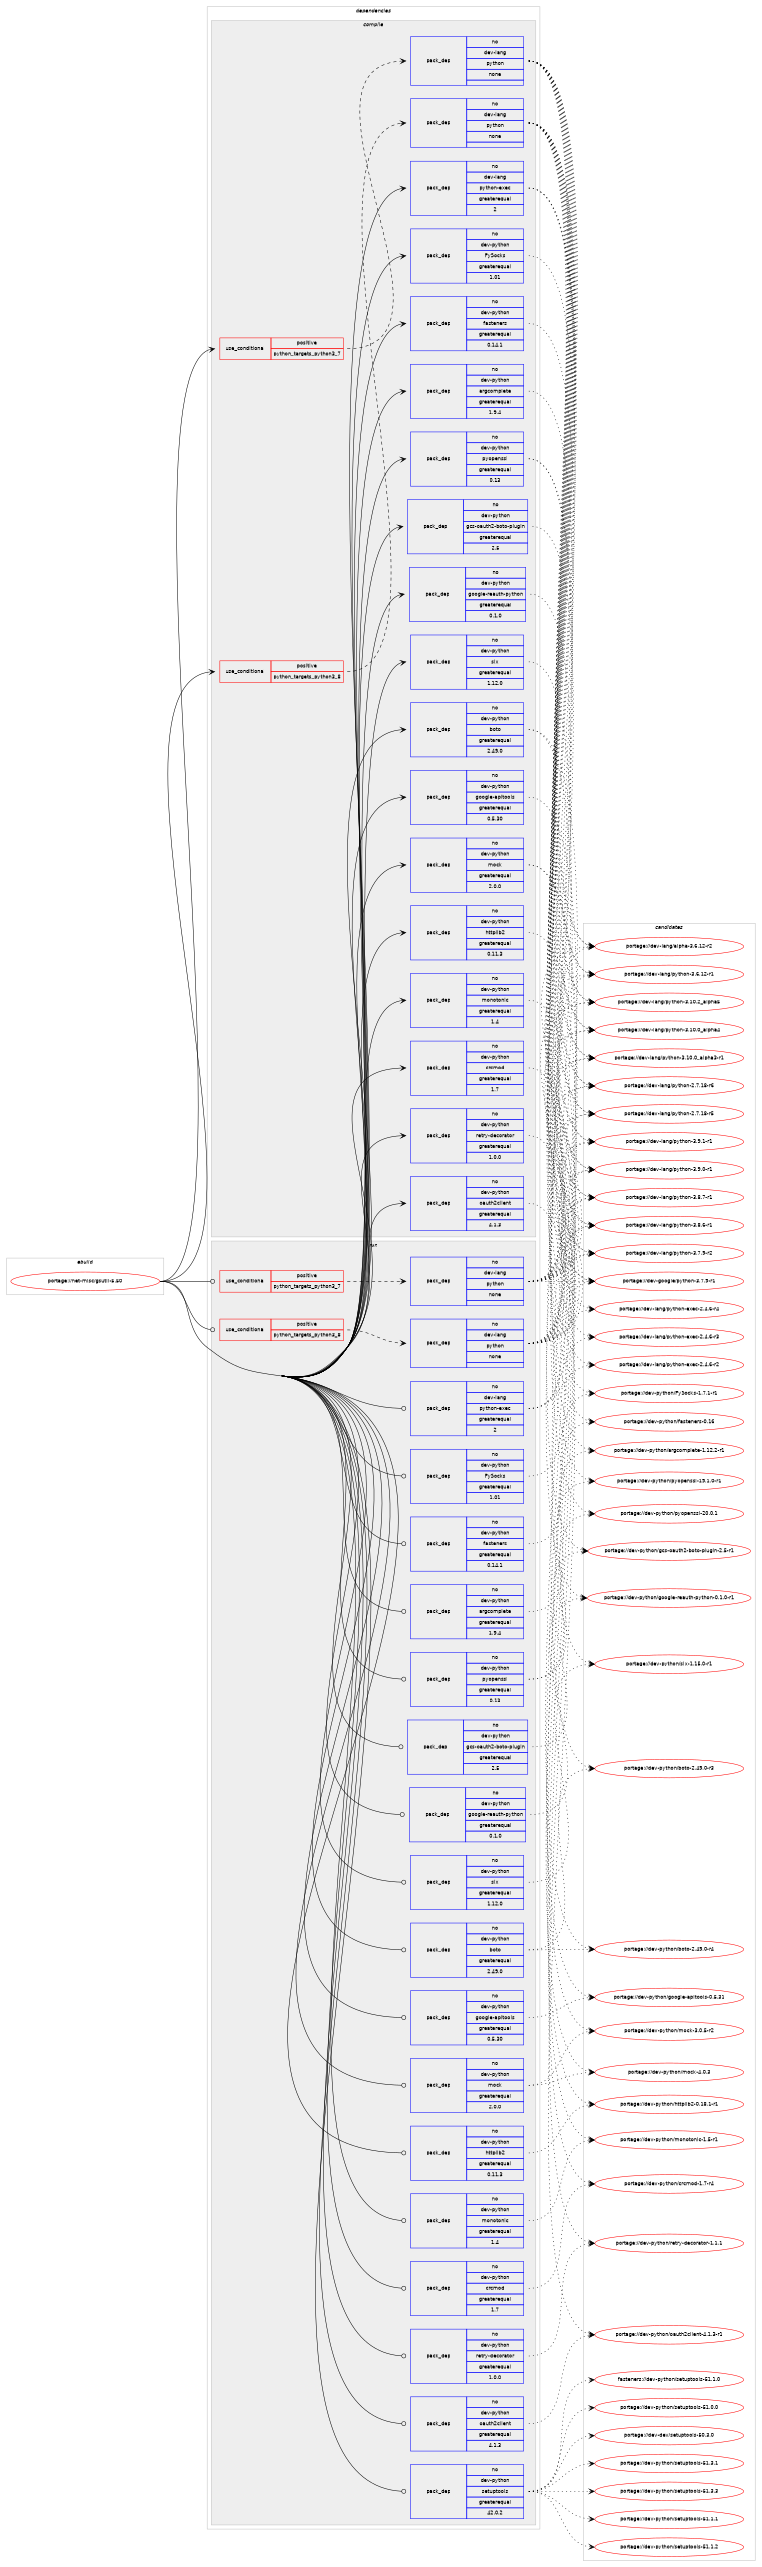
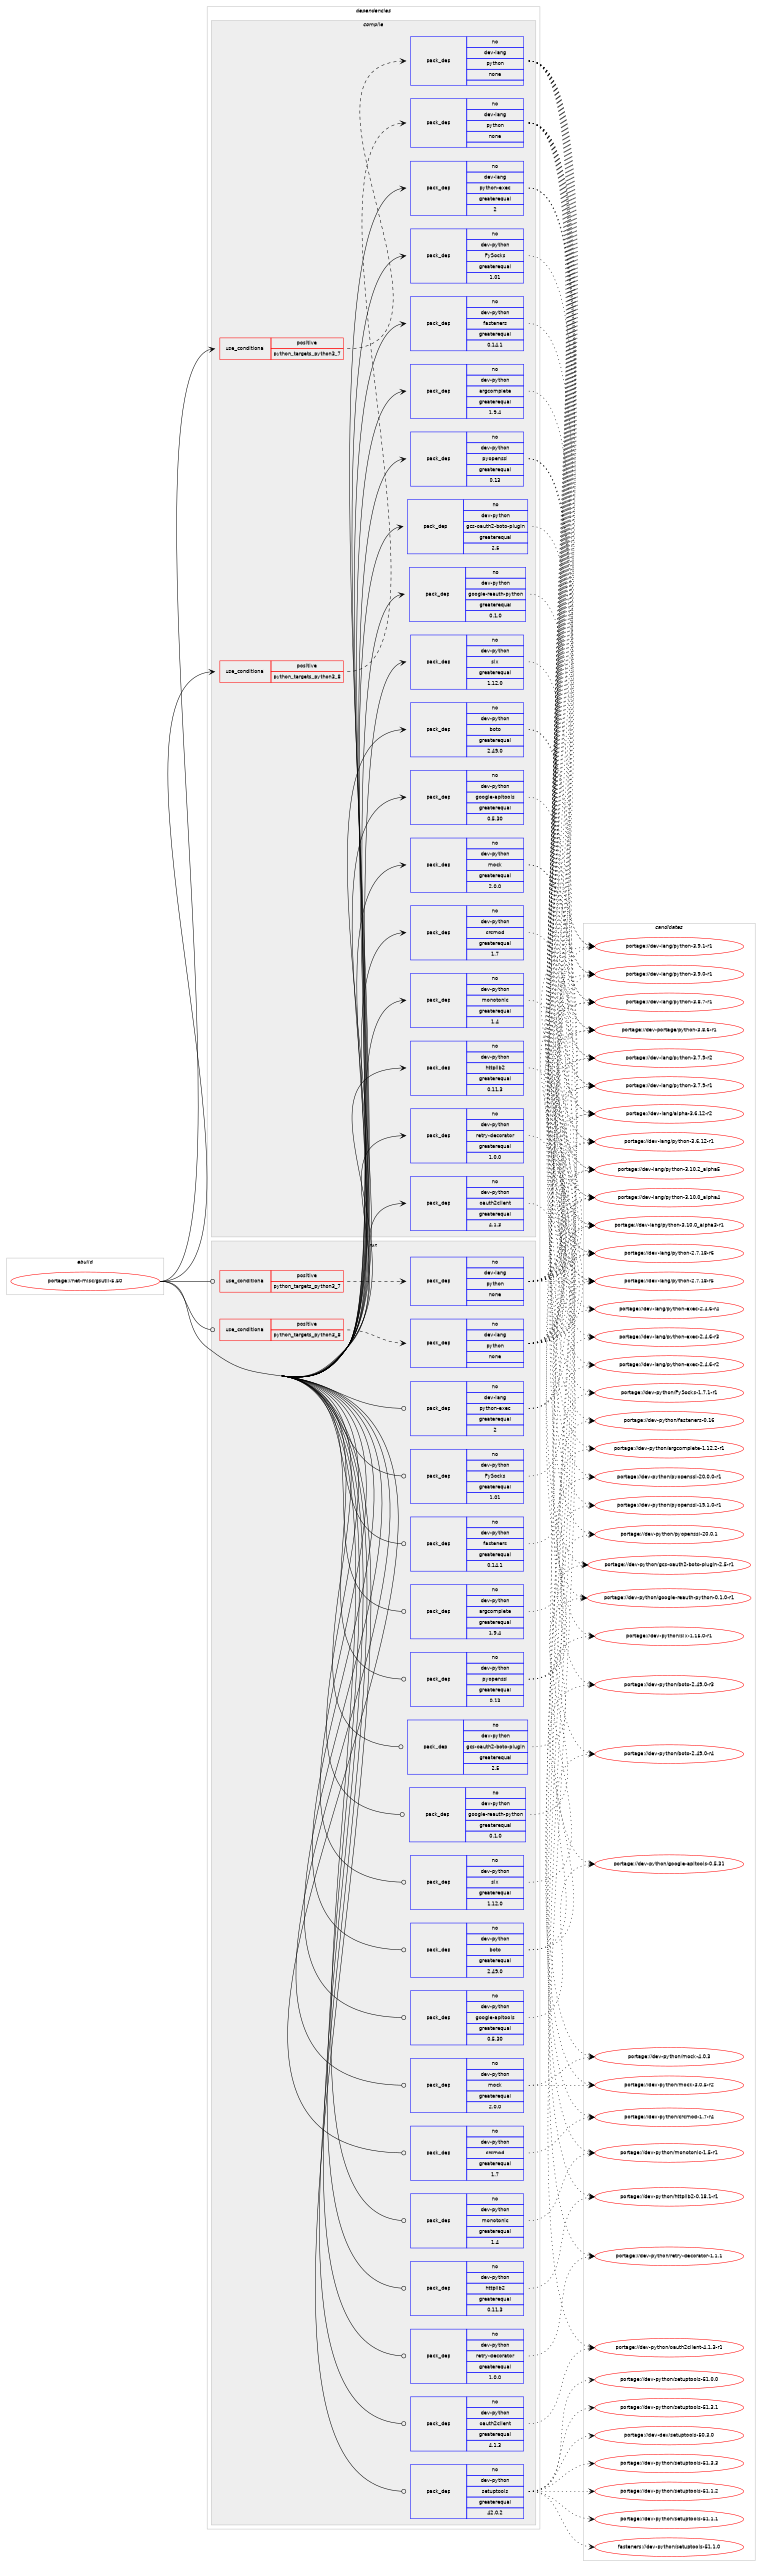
node "portage://dev-lang/python-3.8.6-r1": label "portage://dev-lang/python-3.8.6-r1" -> "portage://dev-portage/python-3.8.6-r1"
node "portage://dev-google/python-3.7.9-r1": label "portage://dev-google/python-3.7.9-r1" -> "portage://dev-lang/python-3.7.9-r1"
node "portage://dev-python/pyopenssl-20.0.0-r1": added
